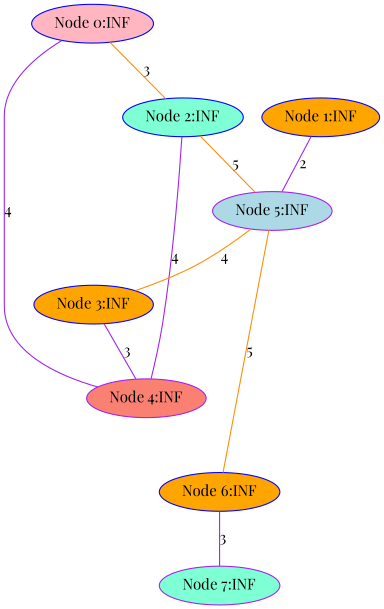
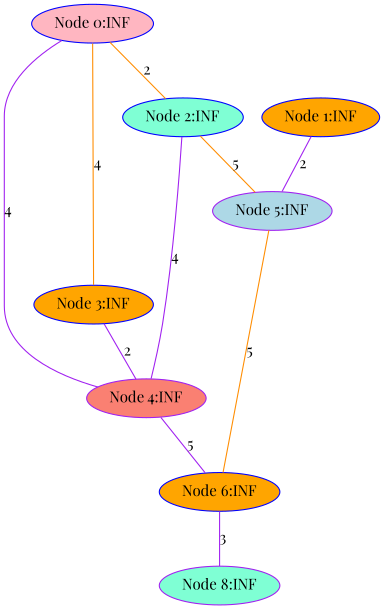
edge "Node 0:INF" -- "Node 2:INF": label "3" -> "2"
edge "Node 5:INF" -- "Node 3:INF": now "Node 0:INF" -- "Node 3:INF"
edge "Node 3:INF" -- "Node 4:INF": label "3" -> "2"
edge "Node 4:INF" -- "Node 6:INF": added, label "5"
node "Node 7:INF": label "Node 7:INF" -> "Node 8:INF"
